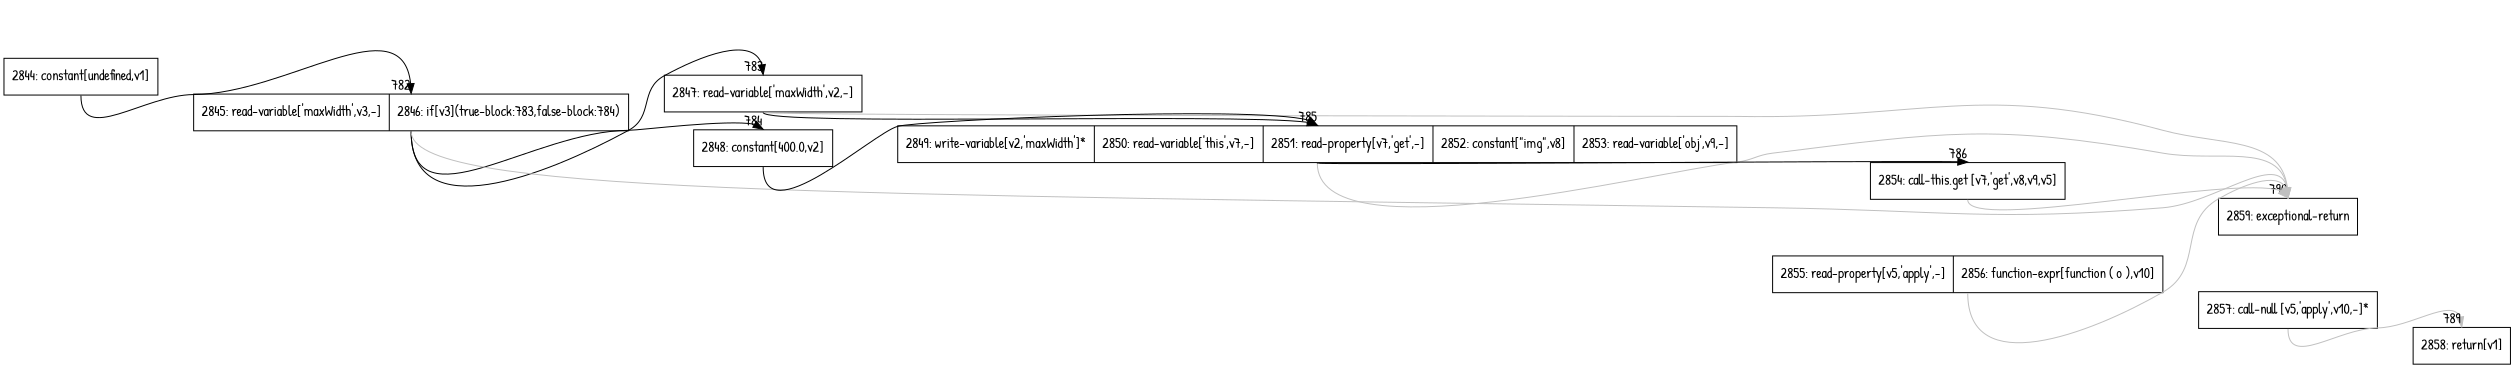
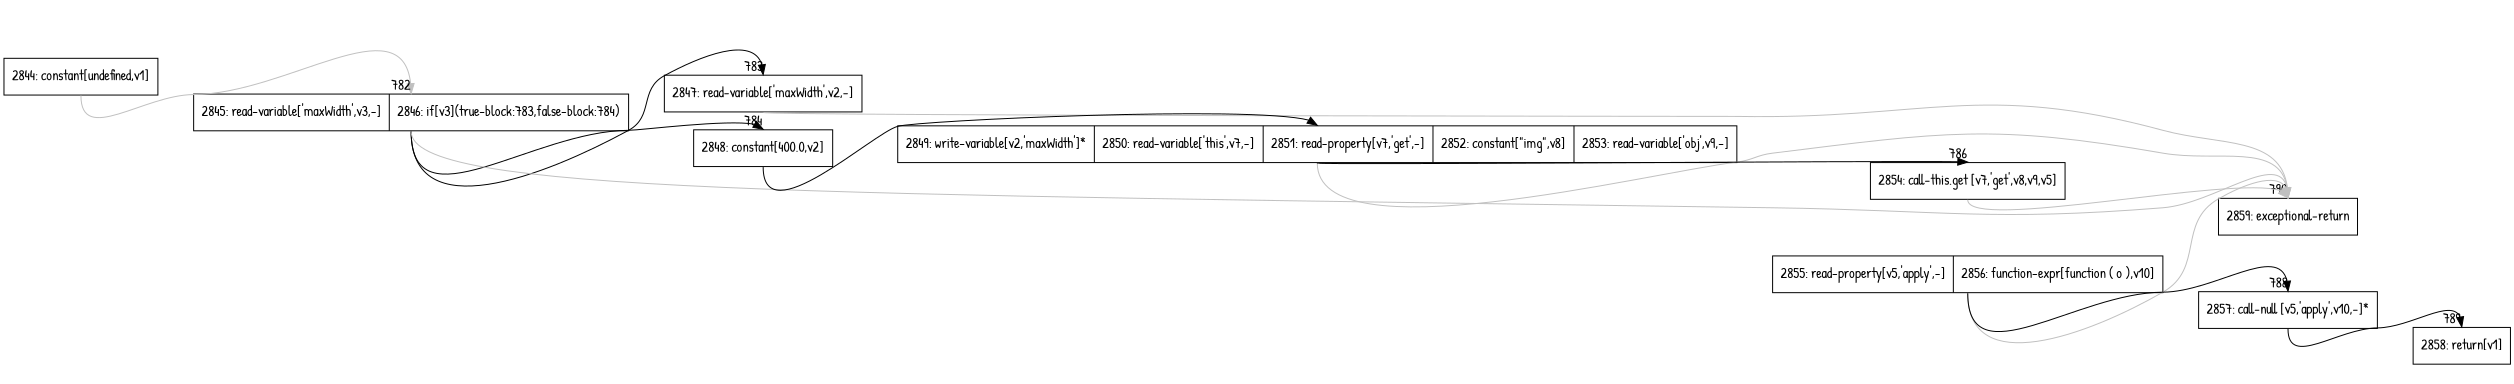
edge "2844: constant[undefined,v1]" -> "2845: read-variable['maxWidth',v3,-]": color black -> gray
edge "2847: read-variable['maxWidth',v2,-]" -> "2849: write-variable[v2,'maxWidth']*": removed
edge "2855: read-property[v5,'apply',-]" -> "2857: call-null [v5,'apply',v10,-]*": added
edge "2857: call-null [v5,'apply',v10,-]*" -> "2858: return[v1]": color gray -> black
